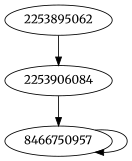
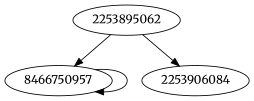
edge "2253906084" -> "8466750957": now "2253895062" -> "8466750957"
